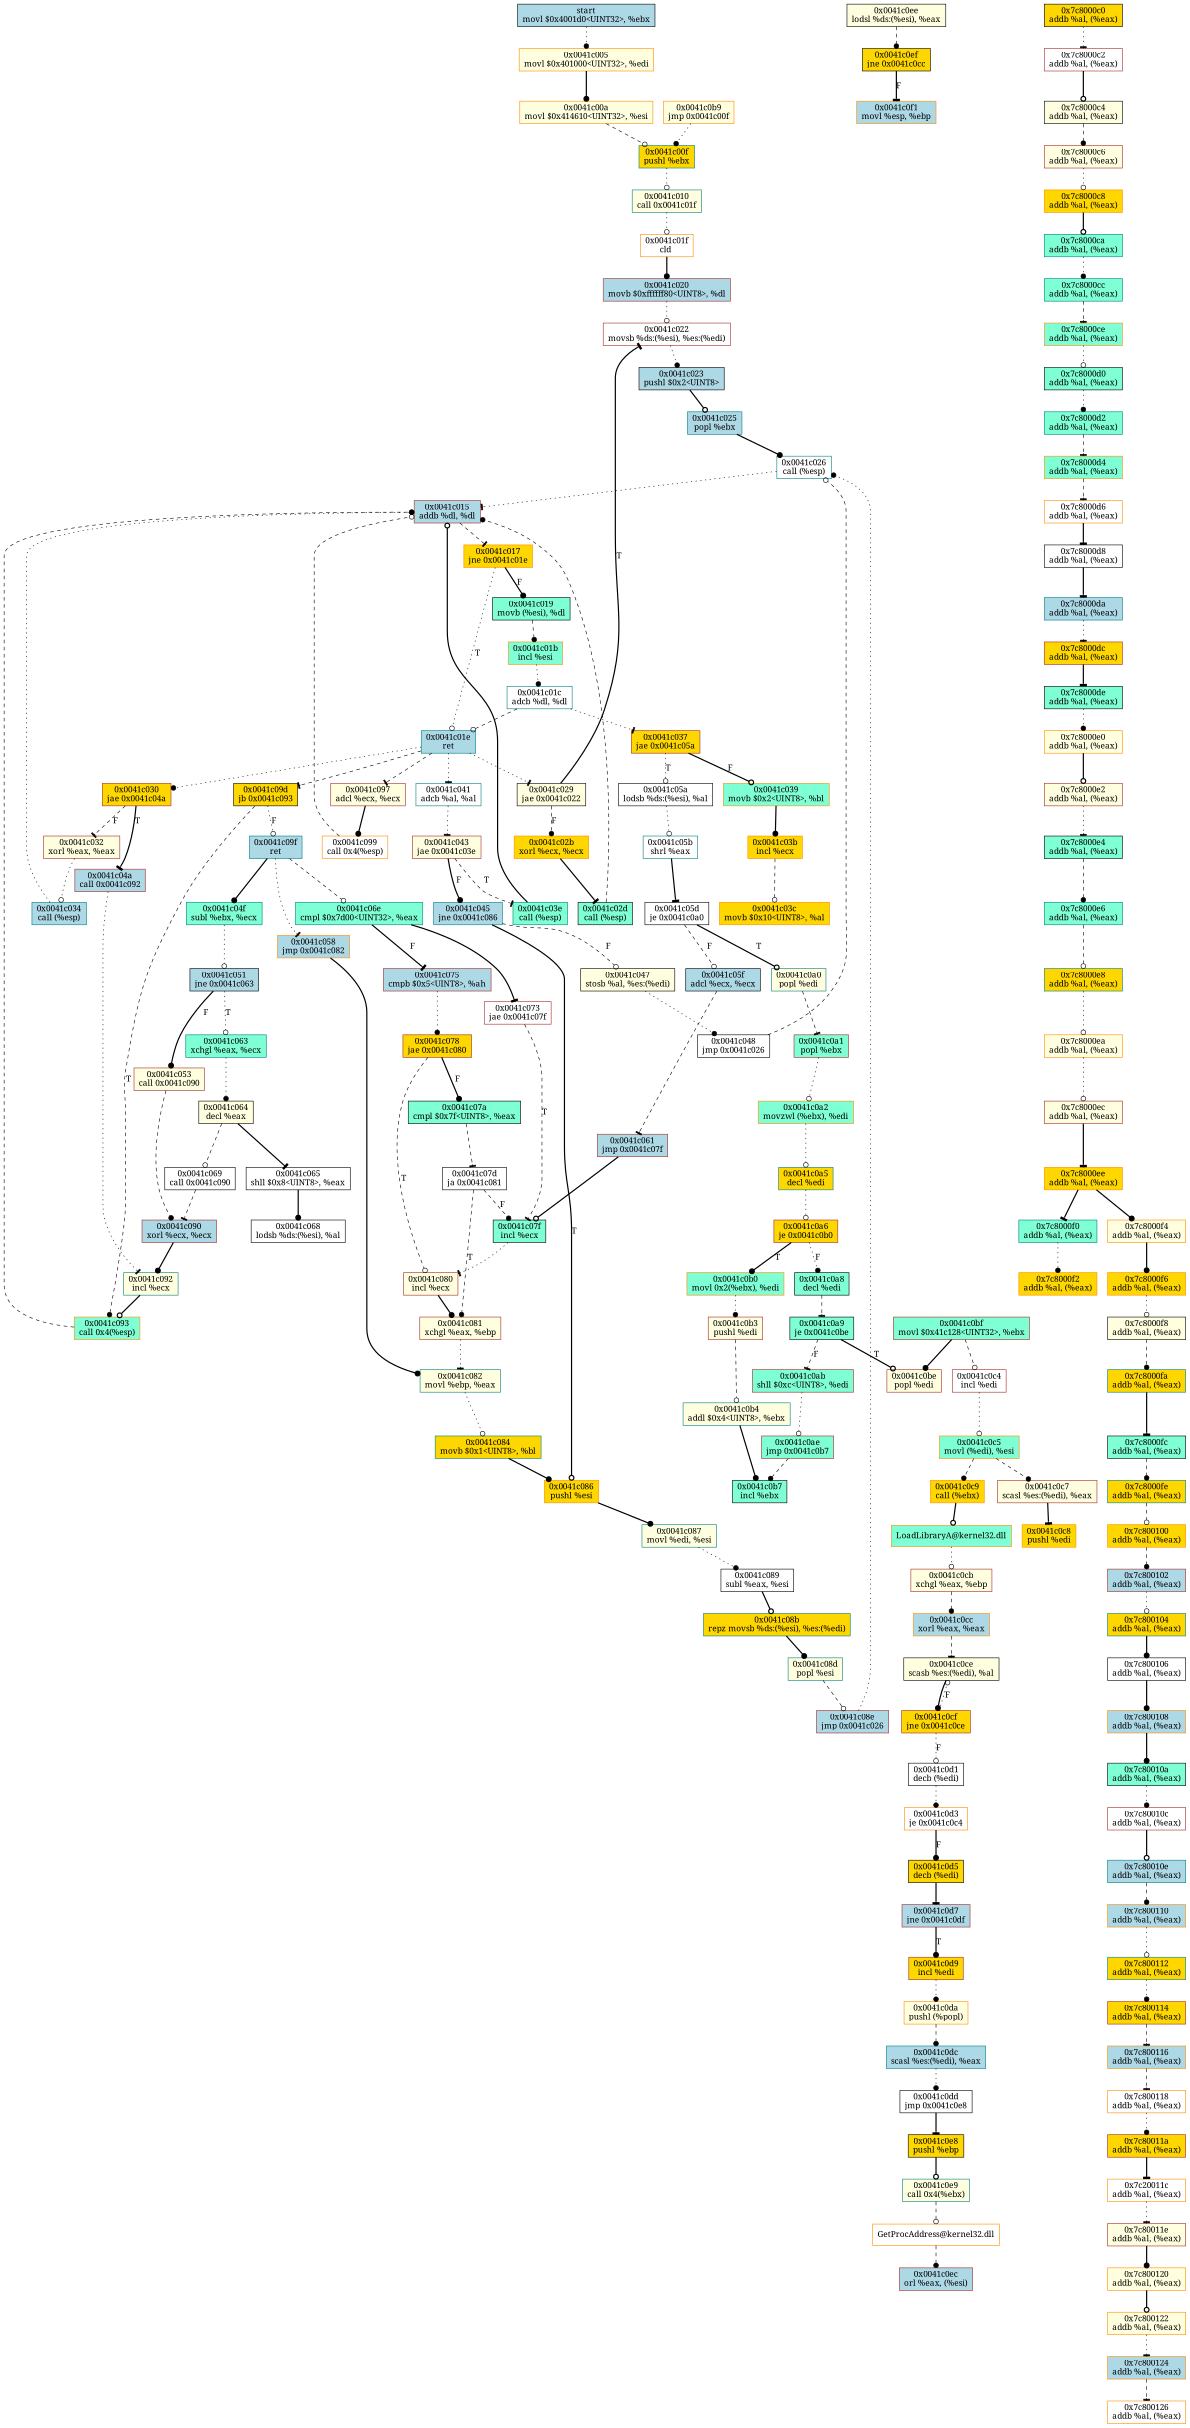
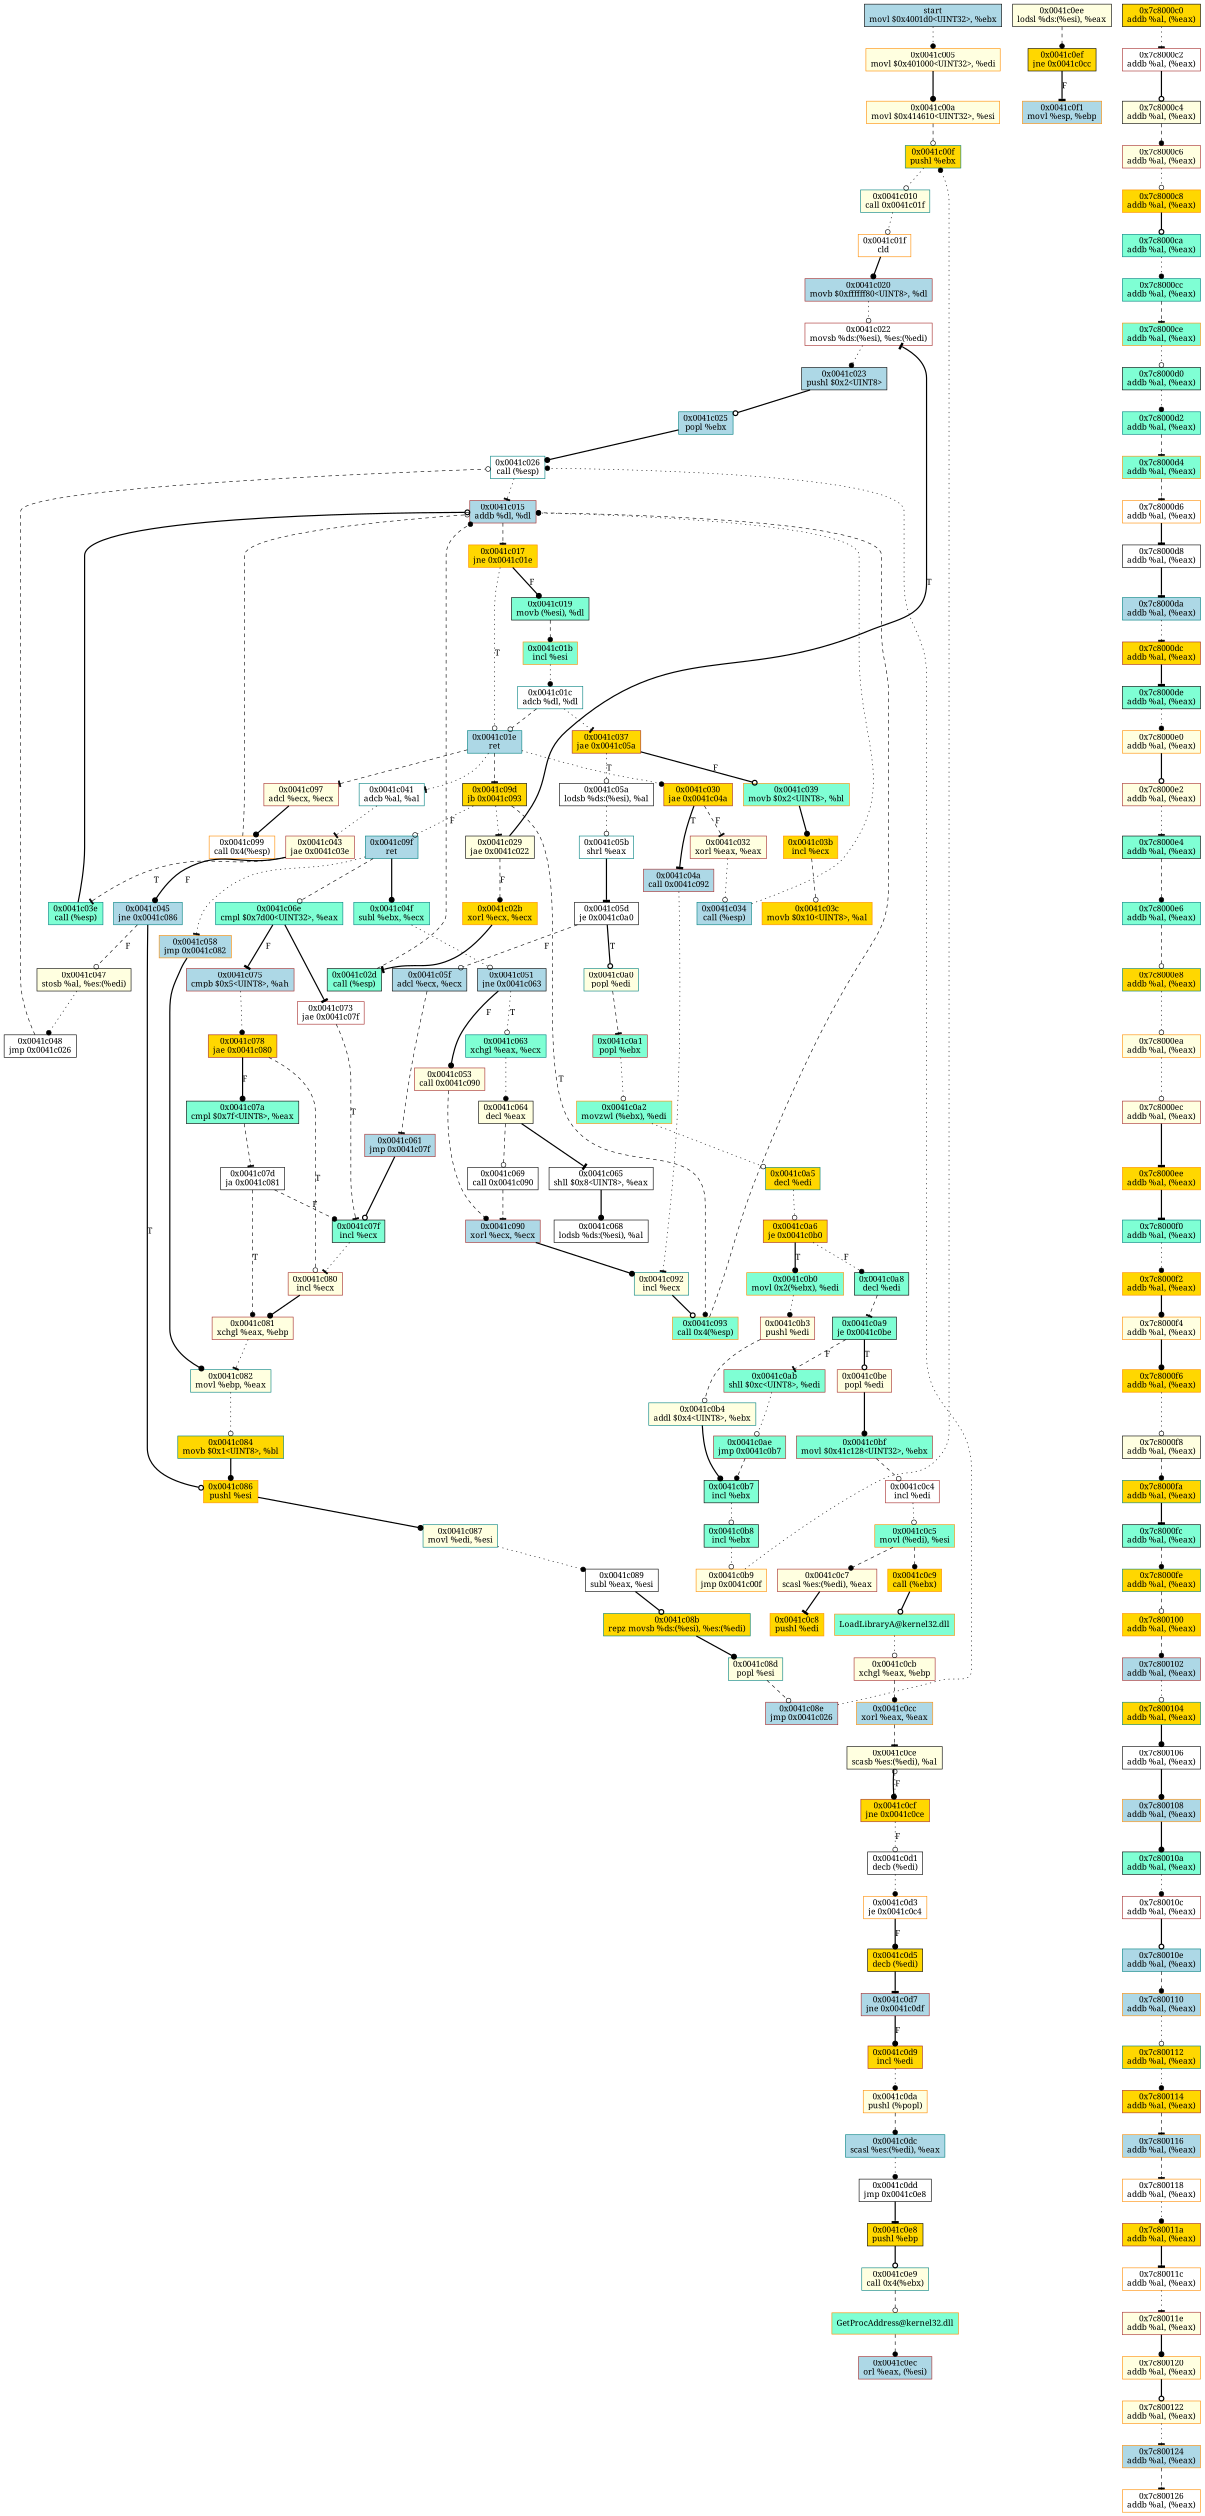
edge "0x0041c01e ret" -> "0x0041c029 jae 0x0041c022": now "0x0041c09d jb 0x0041c093" -> "0x0041c029 jae 0x0041c022"
edge "0x7c8000ee addb %al, (%eax)" -> "0x7c8000f4 addb %al, (%eax)": now "0x7c8000f2 addb %al, (%eax)" -> "0x7c8000f4 addb %al, (%eax)"
edge "0x0041c0bf movl $0x41c128<UINT32>, %ebx" -> "0x0041c0be popl %edi": reversed
node "0x0041c0b8 incl %ebx": added
edge "0x0041c0d7 jne 0x0041c0df" -> "0x0041c0d9 incl %edi": label "T" -> "F"
node "0x7c20011c addb %al, (%eax)": label "0x7c20011c addb %al, (%eax)" -> "0x7c80011c addb %al, (%eax)"
node "GetProcAddress@kernel32.dll": fillcolor white -> aquamarine
